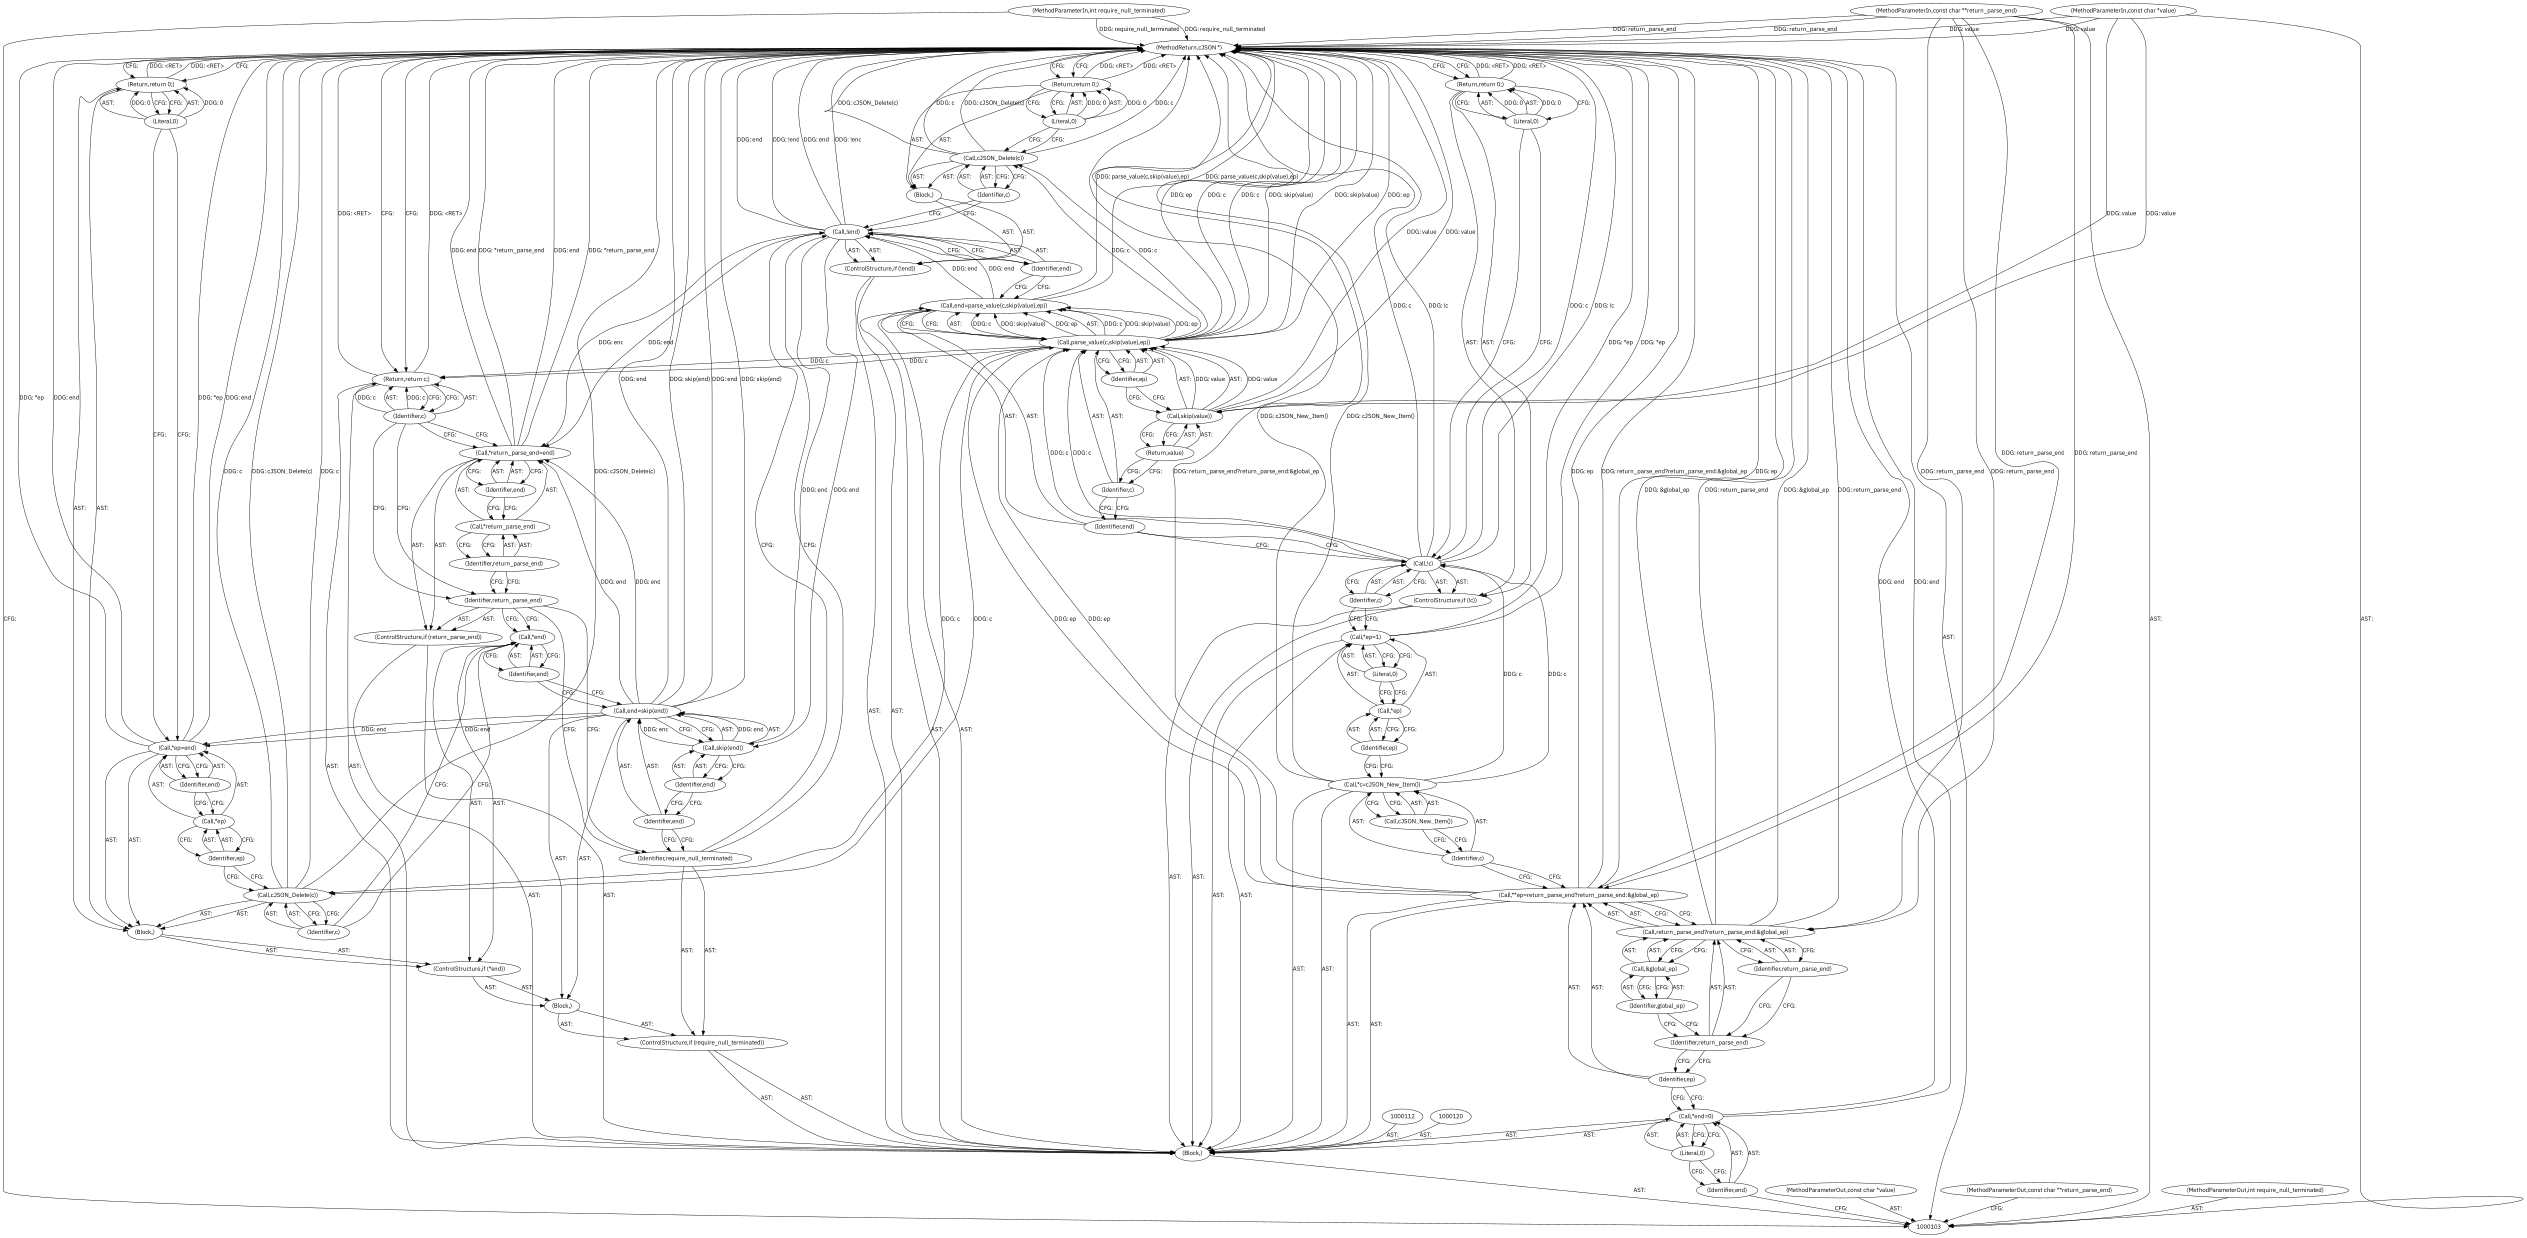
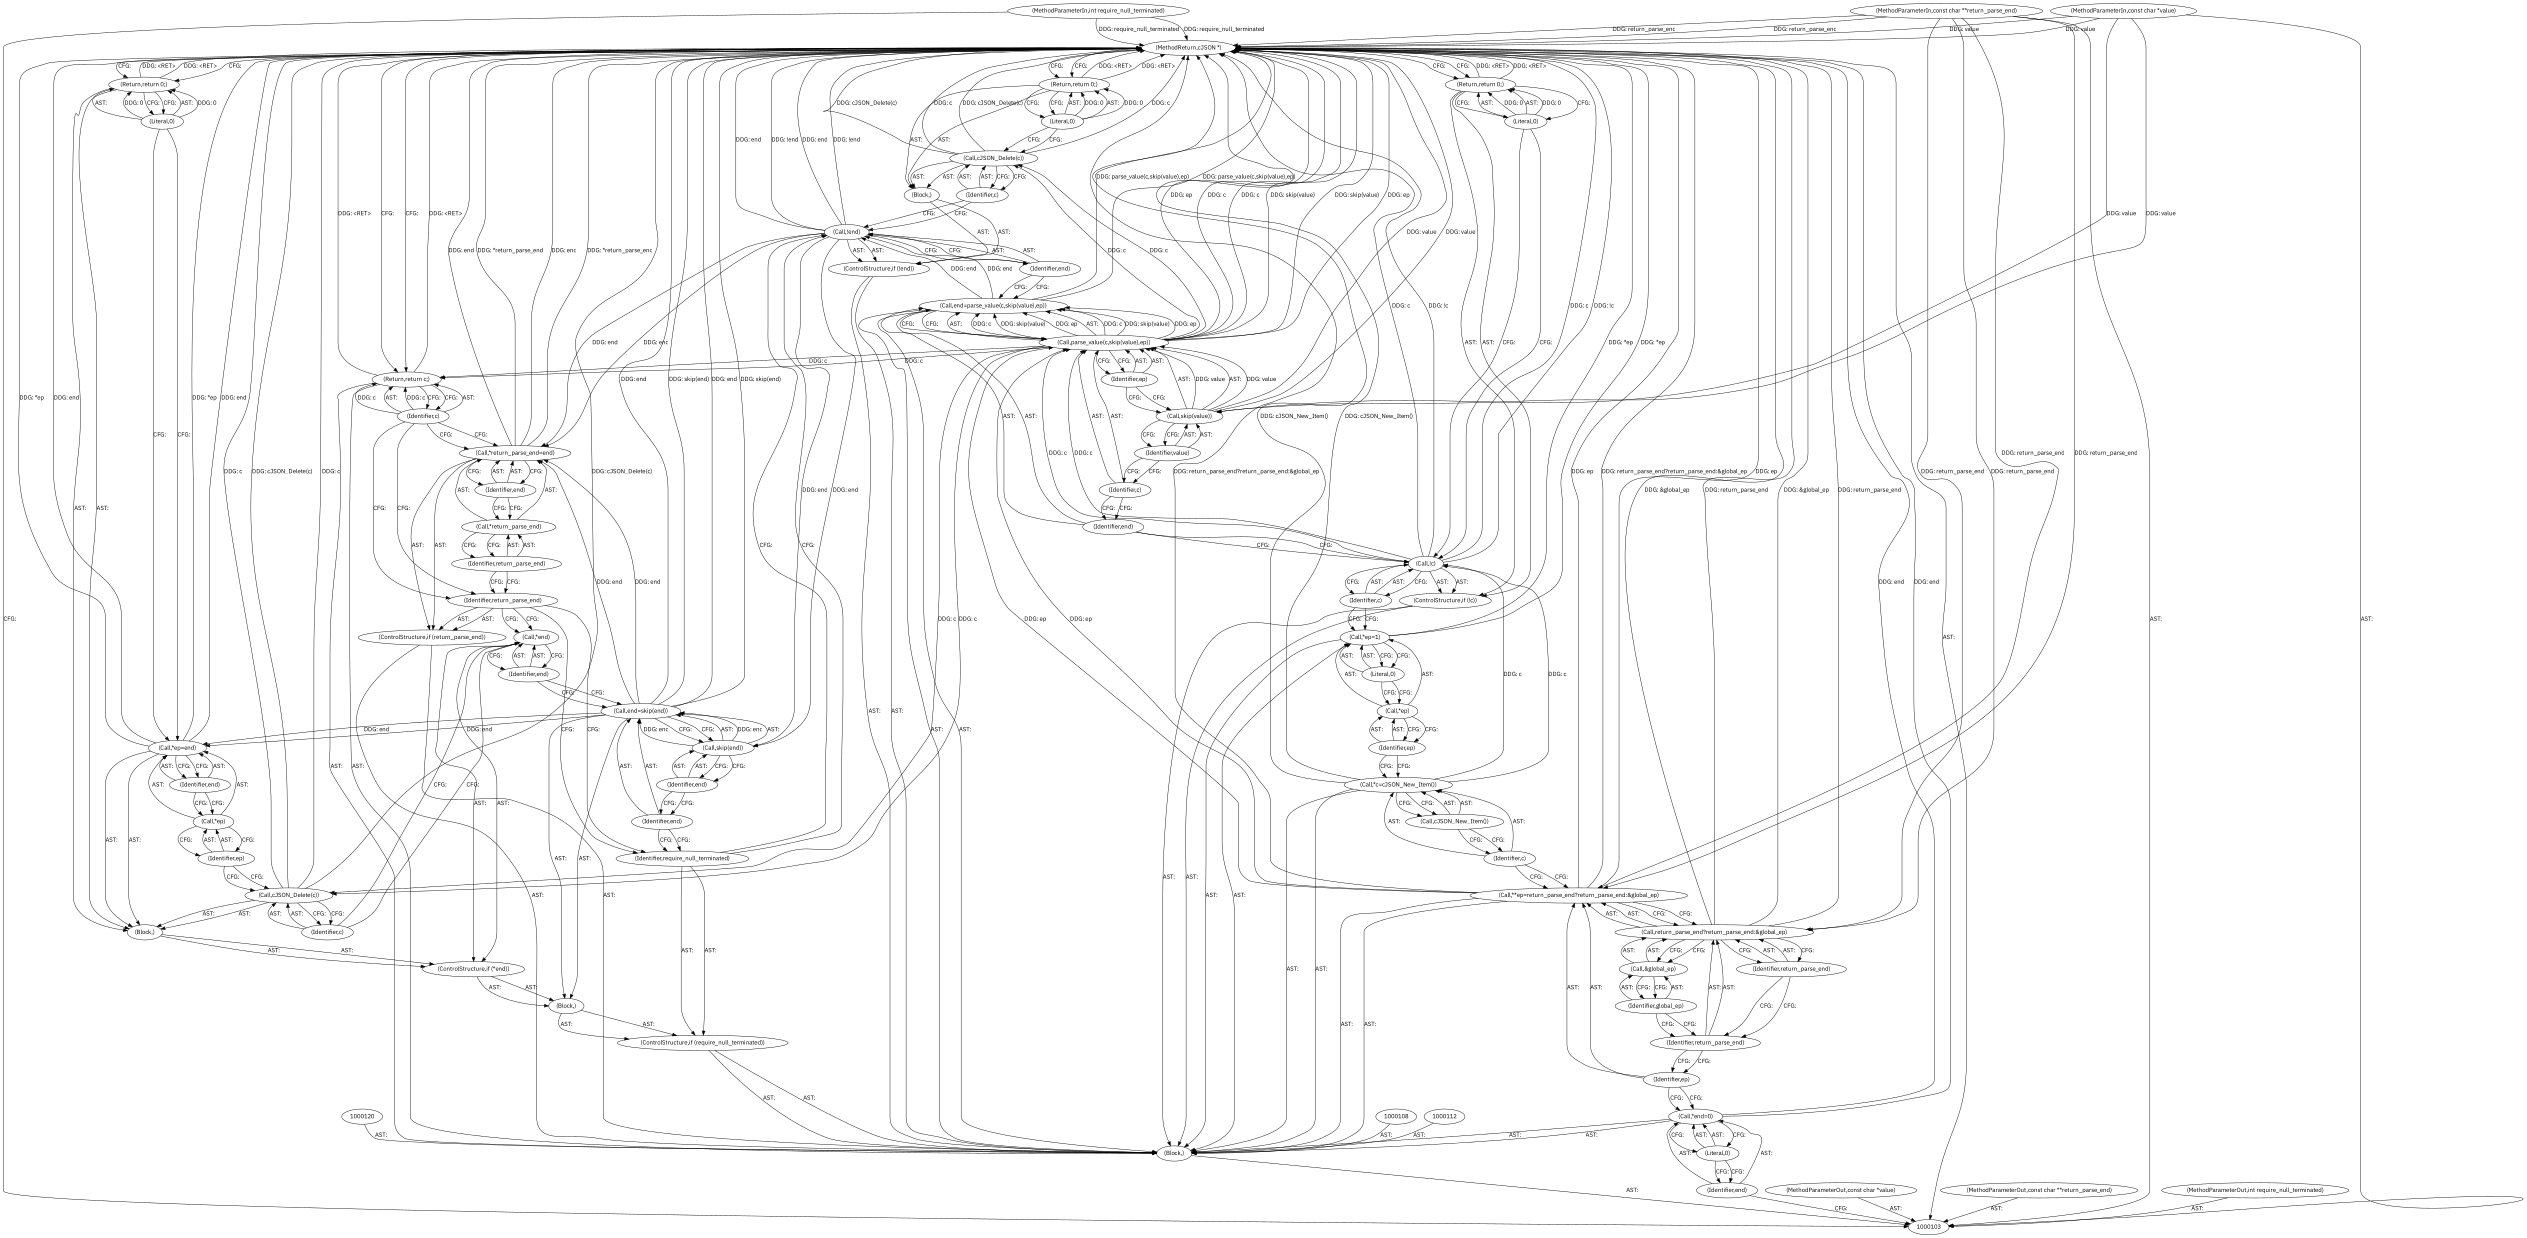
node "(Return,value)": label "(Return,value)" -> "(Identifier,value)"
node "1000108": added
edge "(MethodParameterOut,const char **return_parse_end)" -> "1000103": label "CFG: " -> "AST: "
